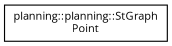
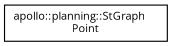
node "planning::planning::StGraph Point": label "planning::planning::StGraph Point" -> "apollo::planning::StGraph Point"
